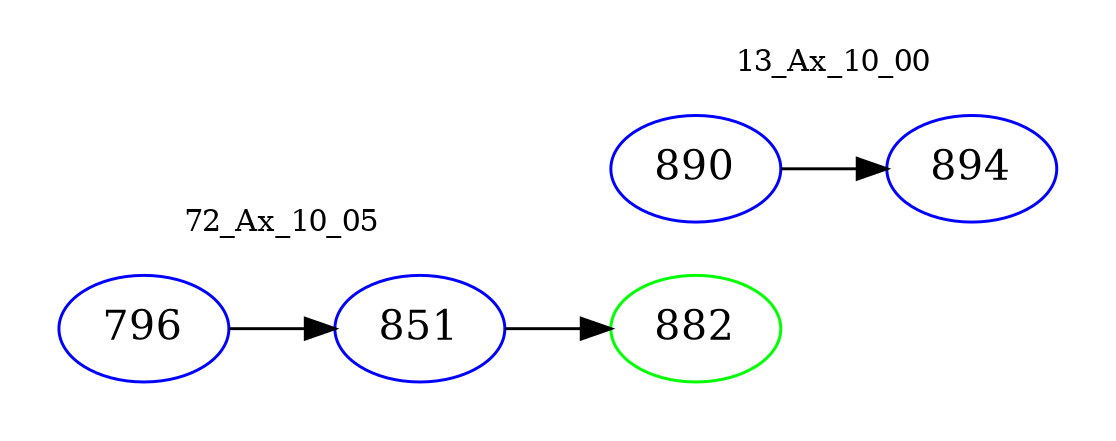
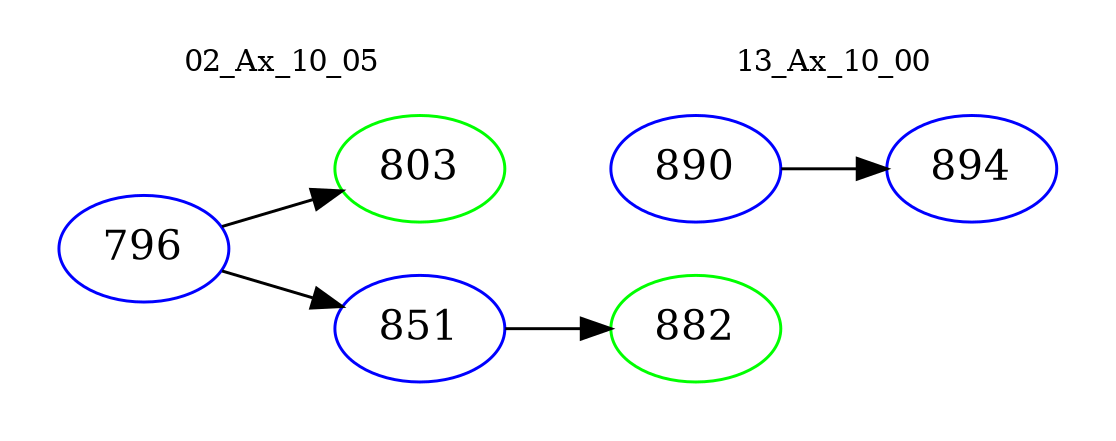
node "803": added
cluster "72_Ax_10_05": label "72_Ax_10_05" -> "02_Ax_10_05"
